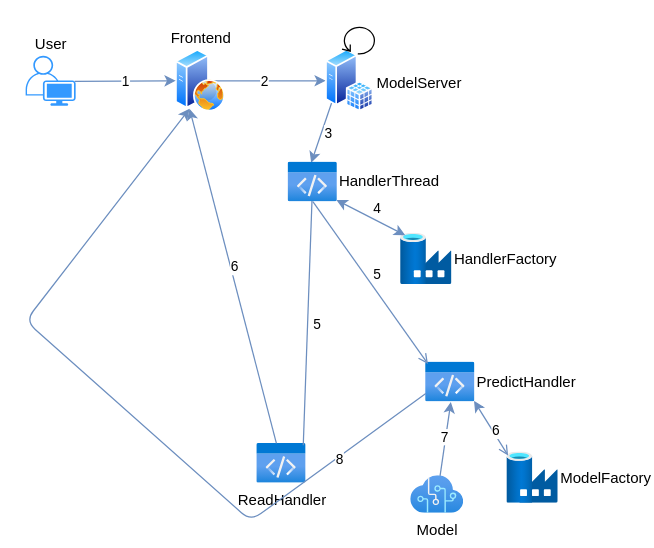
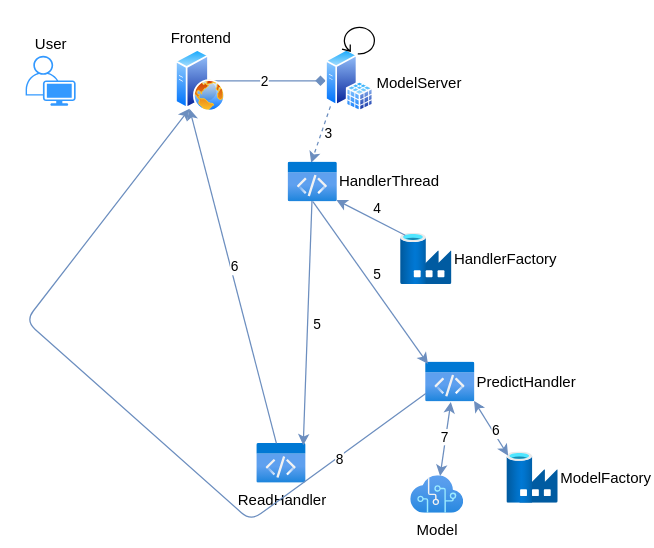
edge "User" -> "Frontend": removed, label "1"
edge "Frontend" -> "ModelServer": arrowhead classic -> diamond
edge "ModelServer" -> "HandlerThread": style solid -> dashed
edge "HandlerThread" -- "HandlerFactory": arrowhead classic -> none
edge "HandlerThread" -> "PredictHandler": arrowhead open -> classic
edge "HandlerThread" -- "ReadHandler": arrowhead none -> classic
edge "PredictHandler" -- "ModelFactory": arrowhead open -> classic
edge "Model" -> "PredictHandler": arrowhead none -> classic
